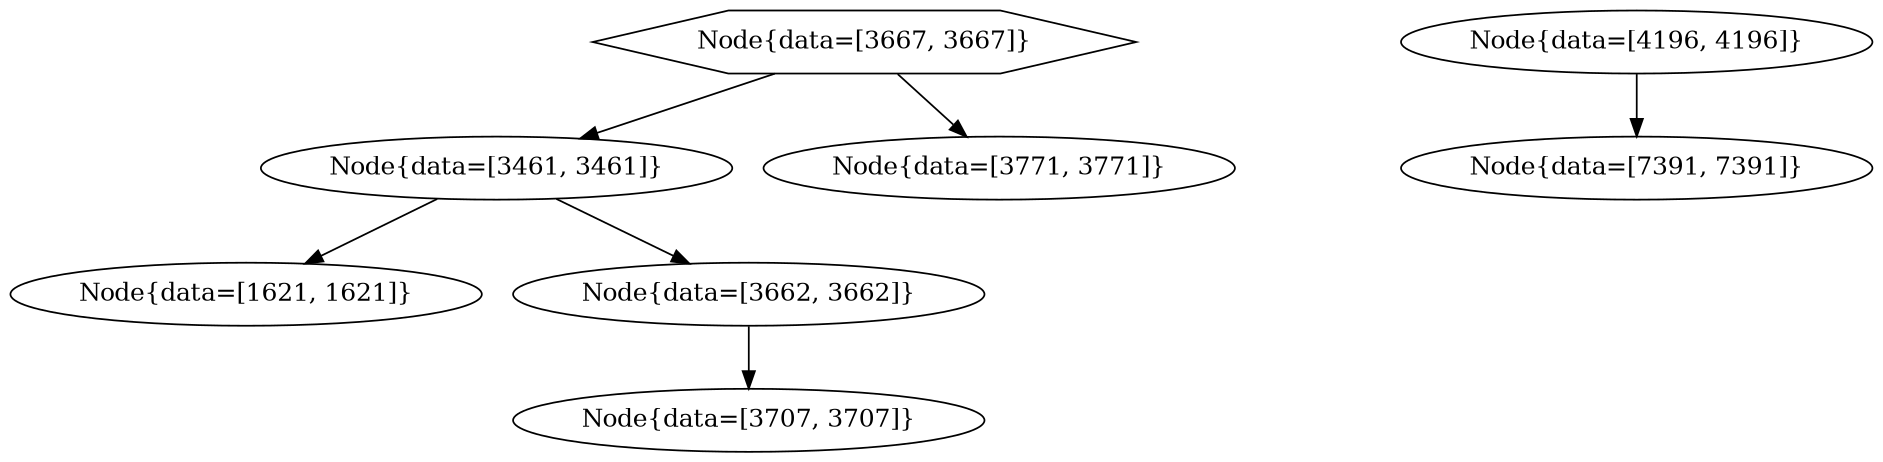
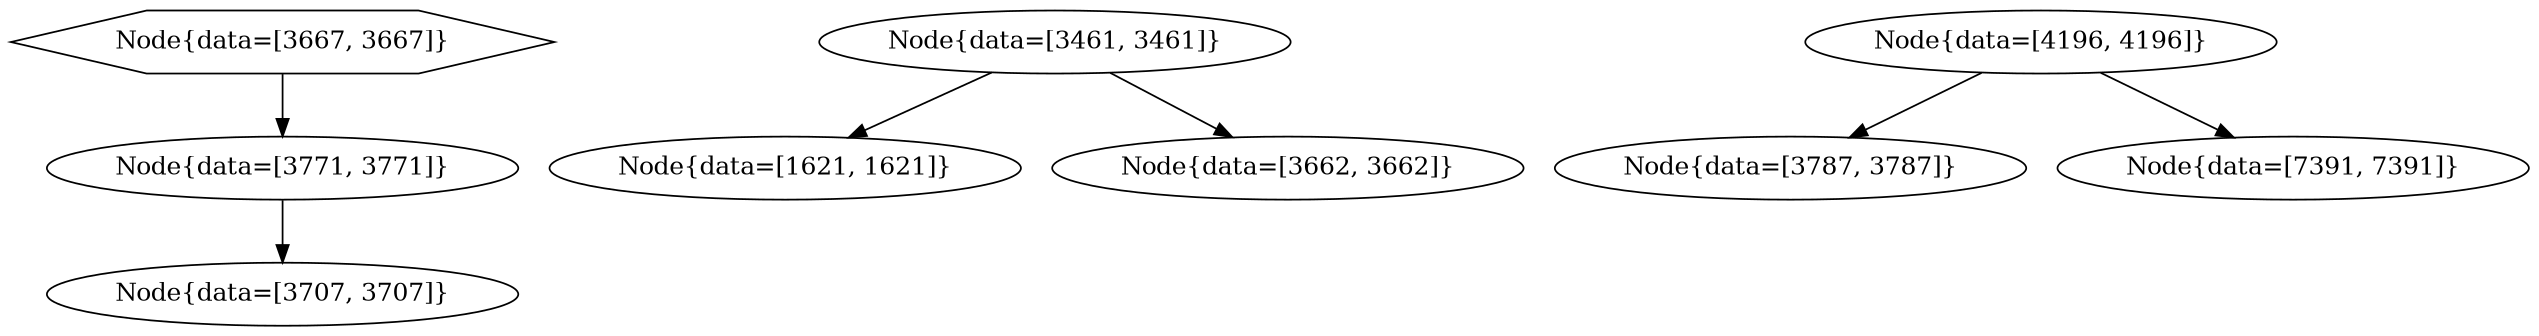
edge "Node{data=[3667, 3667]}" -> "Node{data=[3461, 3461]}": removed
node "Node{data=[3787, 3787]}": added
edge "Node{data=[3662, 3662]}" -> "Node{data=[3707, 3707]}": now "Node{data=[3771, 3771]}" -> "Node{data=[3707, 3707]}"
